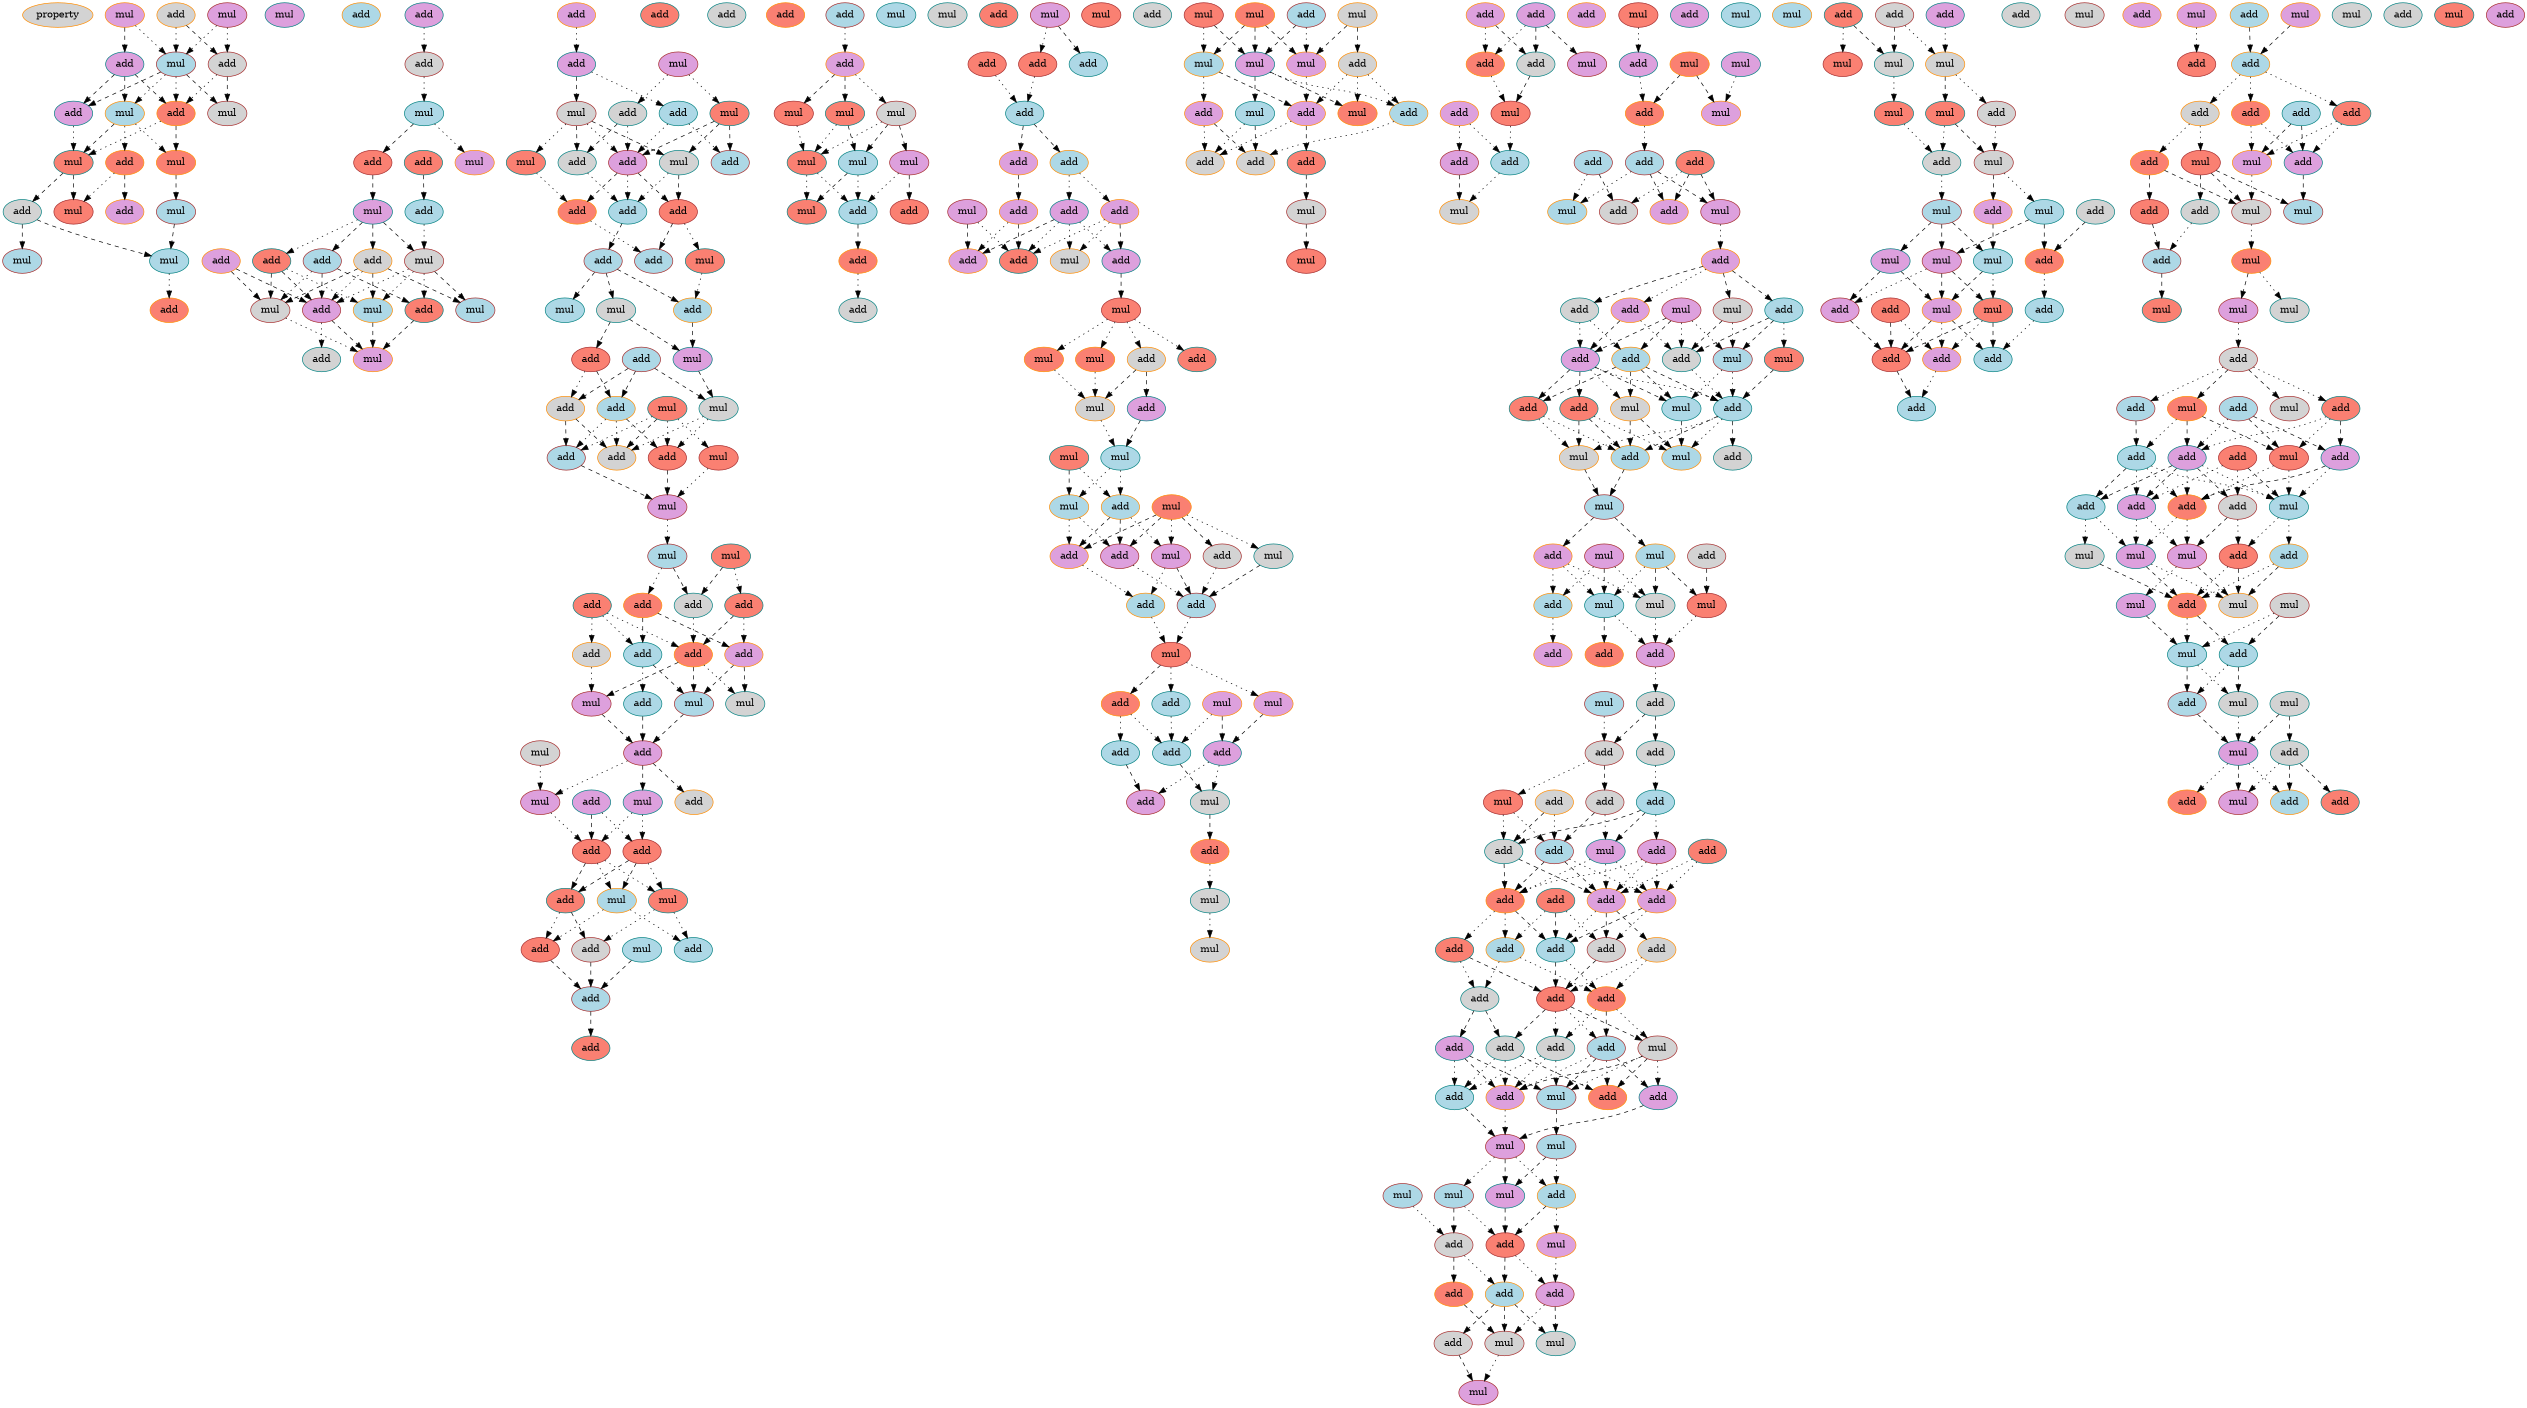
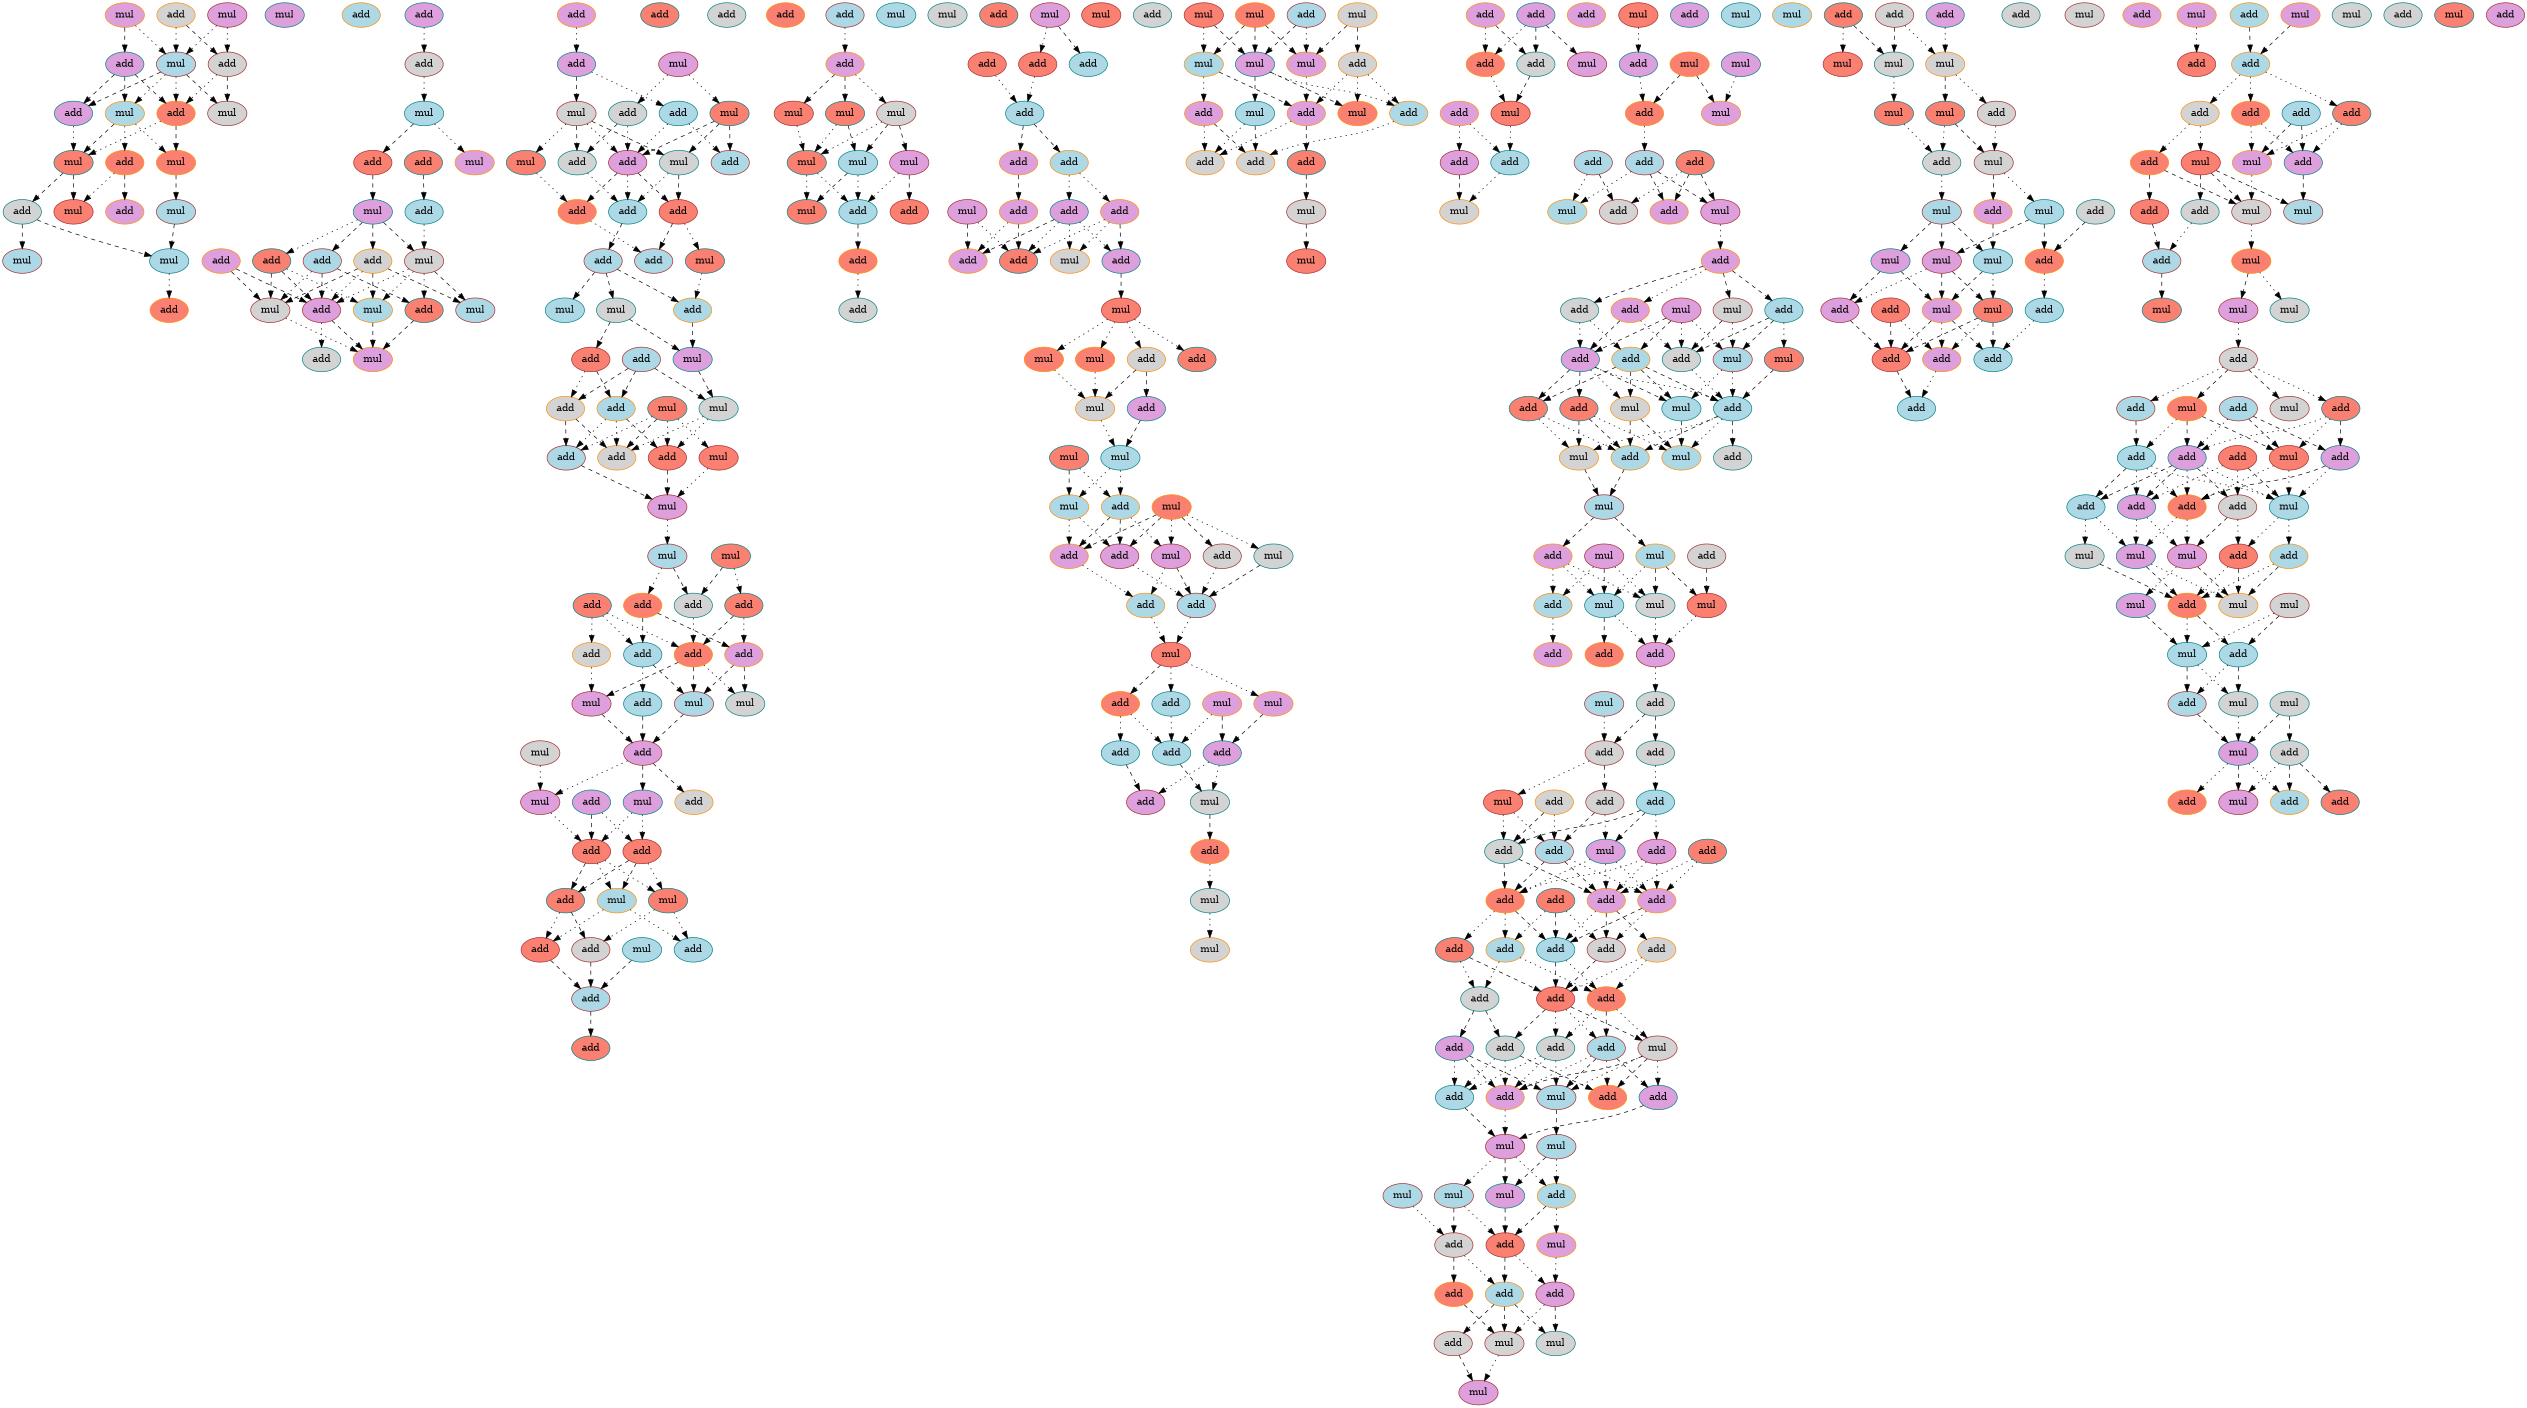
node "property": removed
